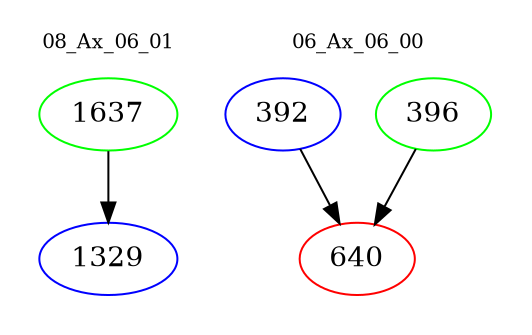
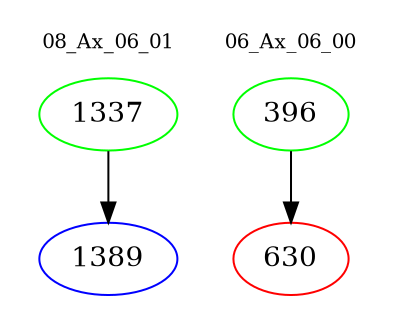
node "1637": label "1637" -> "1337"
node "392": removed
node "1329": label "1329" -> "1389"
node "640": label "640" -> "630"
